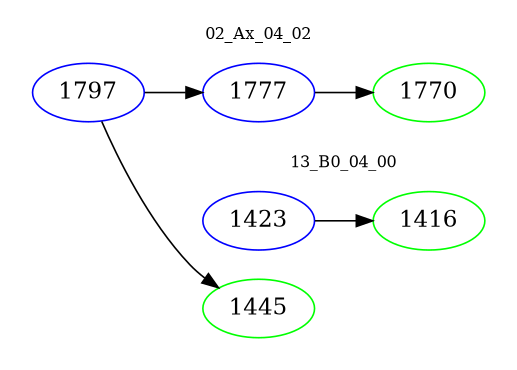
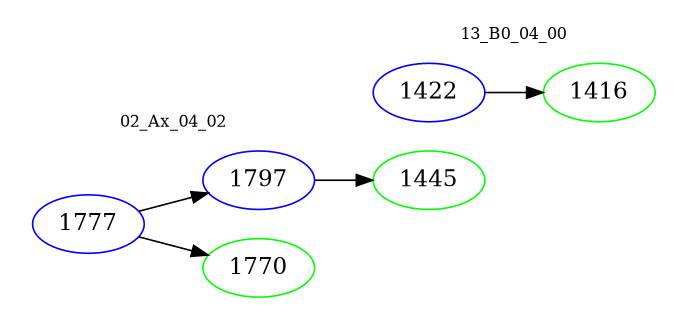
edge "1797" -> "1777": reversed
node "1423": label "1423" -> "1422"
